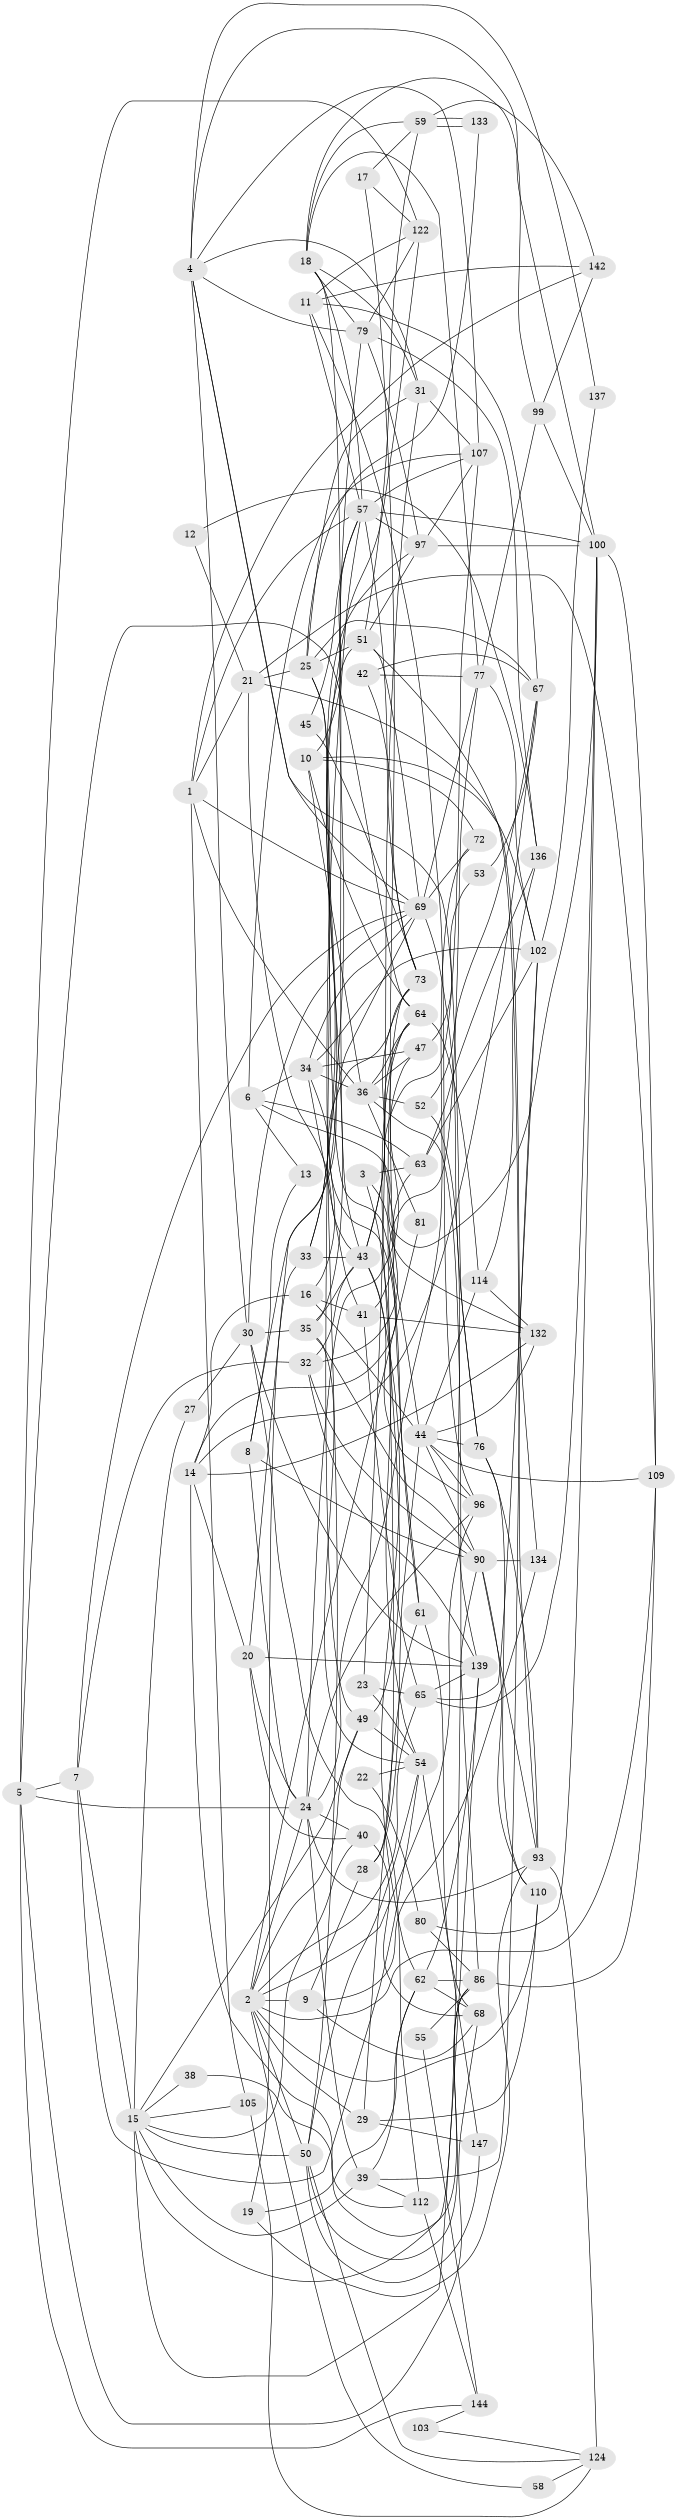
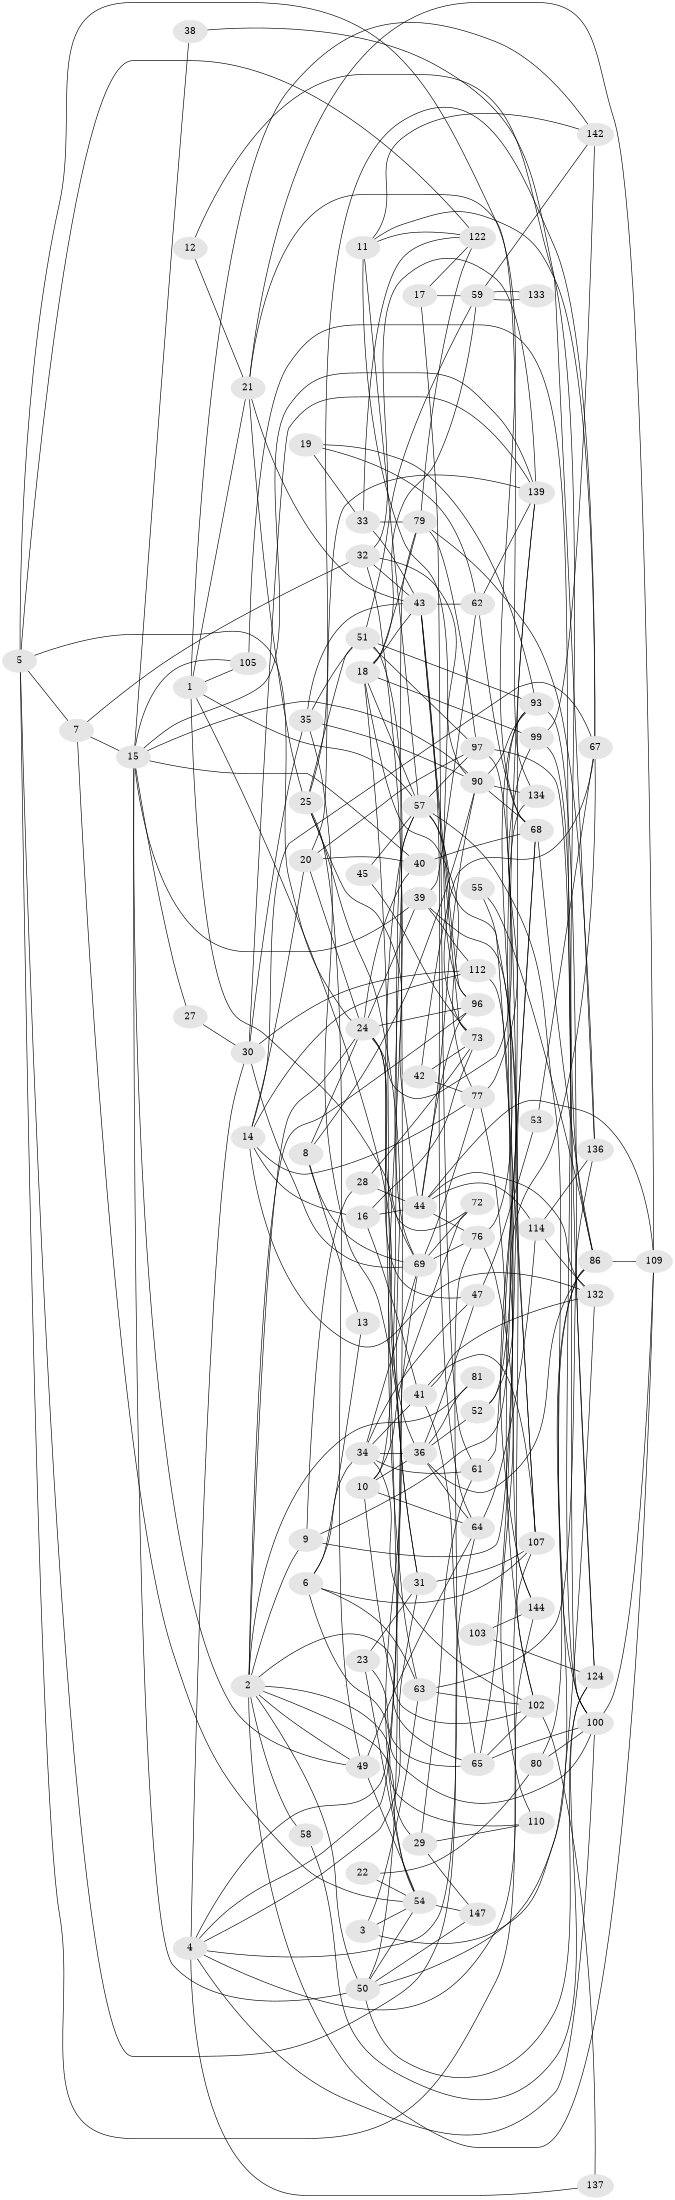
edge "133" -- "25": removed
edge "69" -- "7": removed
edge "90" -- "110": now "90" -- "68"
edge "62" -- "86": now "68" -- "86"
